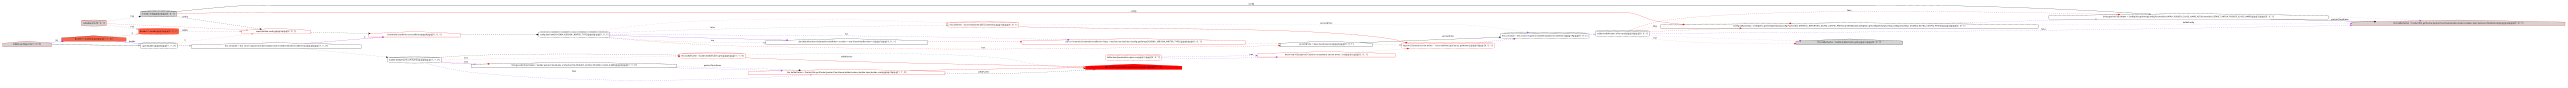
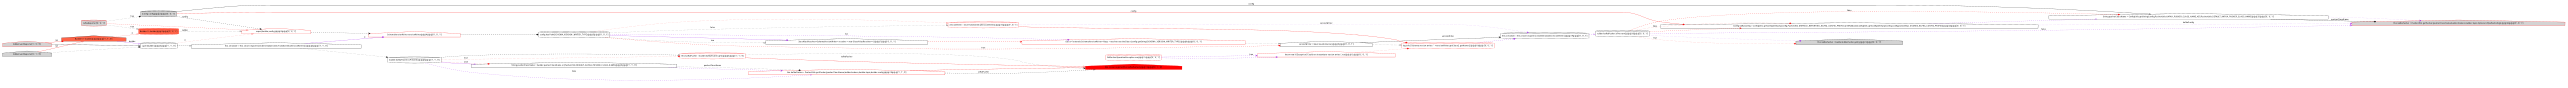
edge "KafkaEventReporter['1', '0', '0']" -> "Builder<?> builder@@@2@@@['1', '1', '0']": color purple -> red
node "KafkaEventReporter['0', '1', '0']": added
